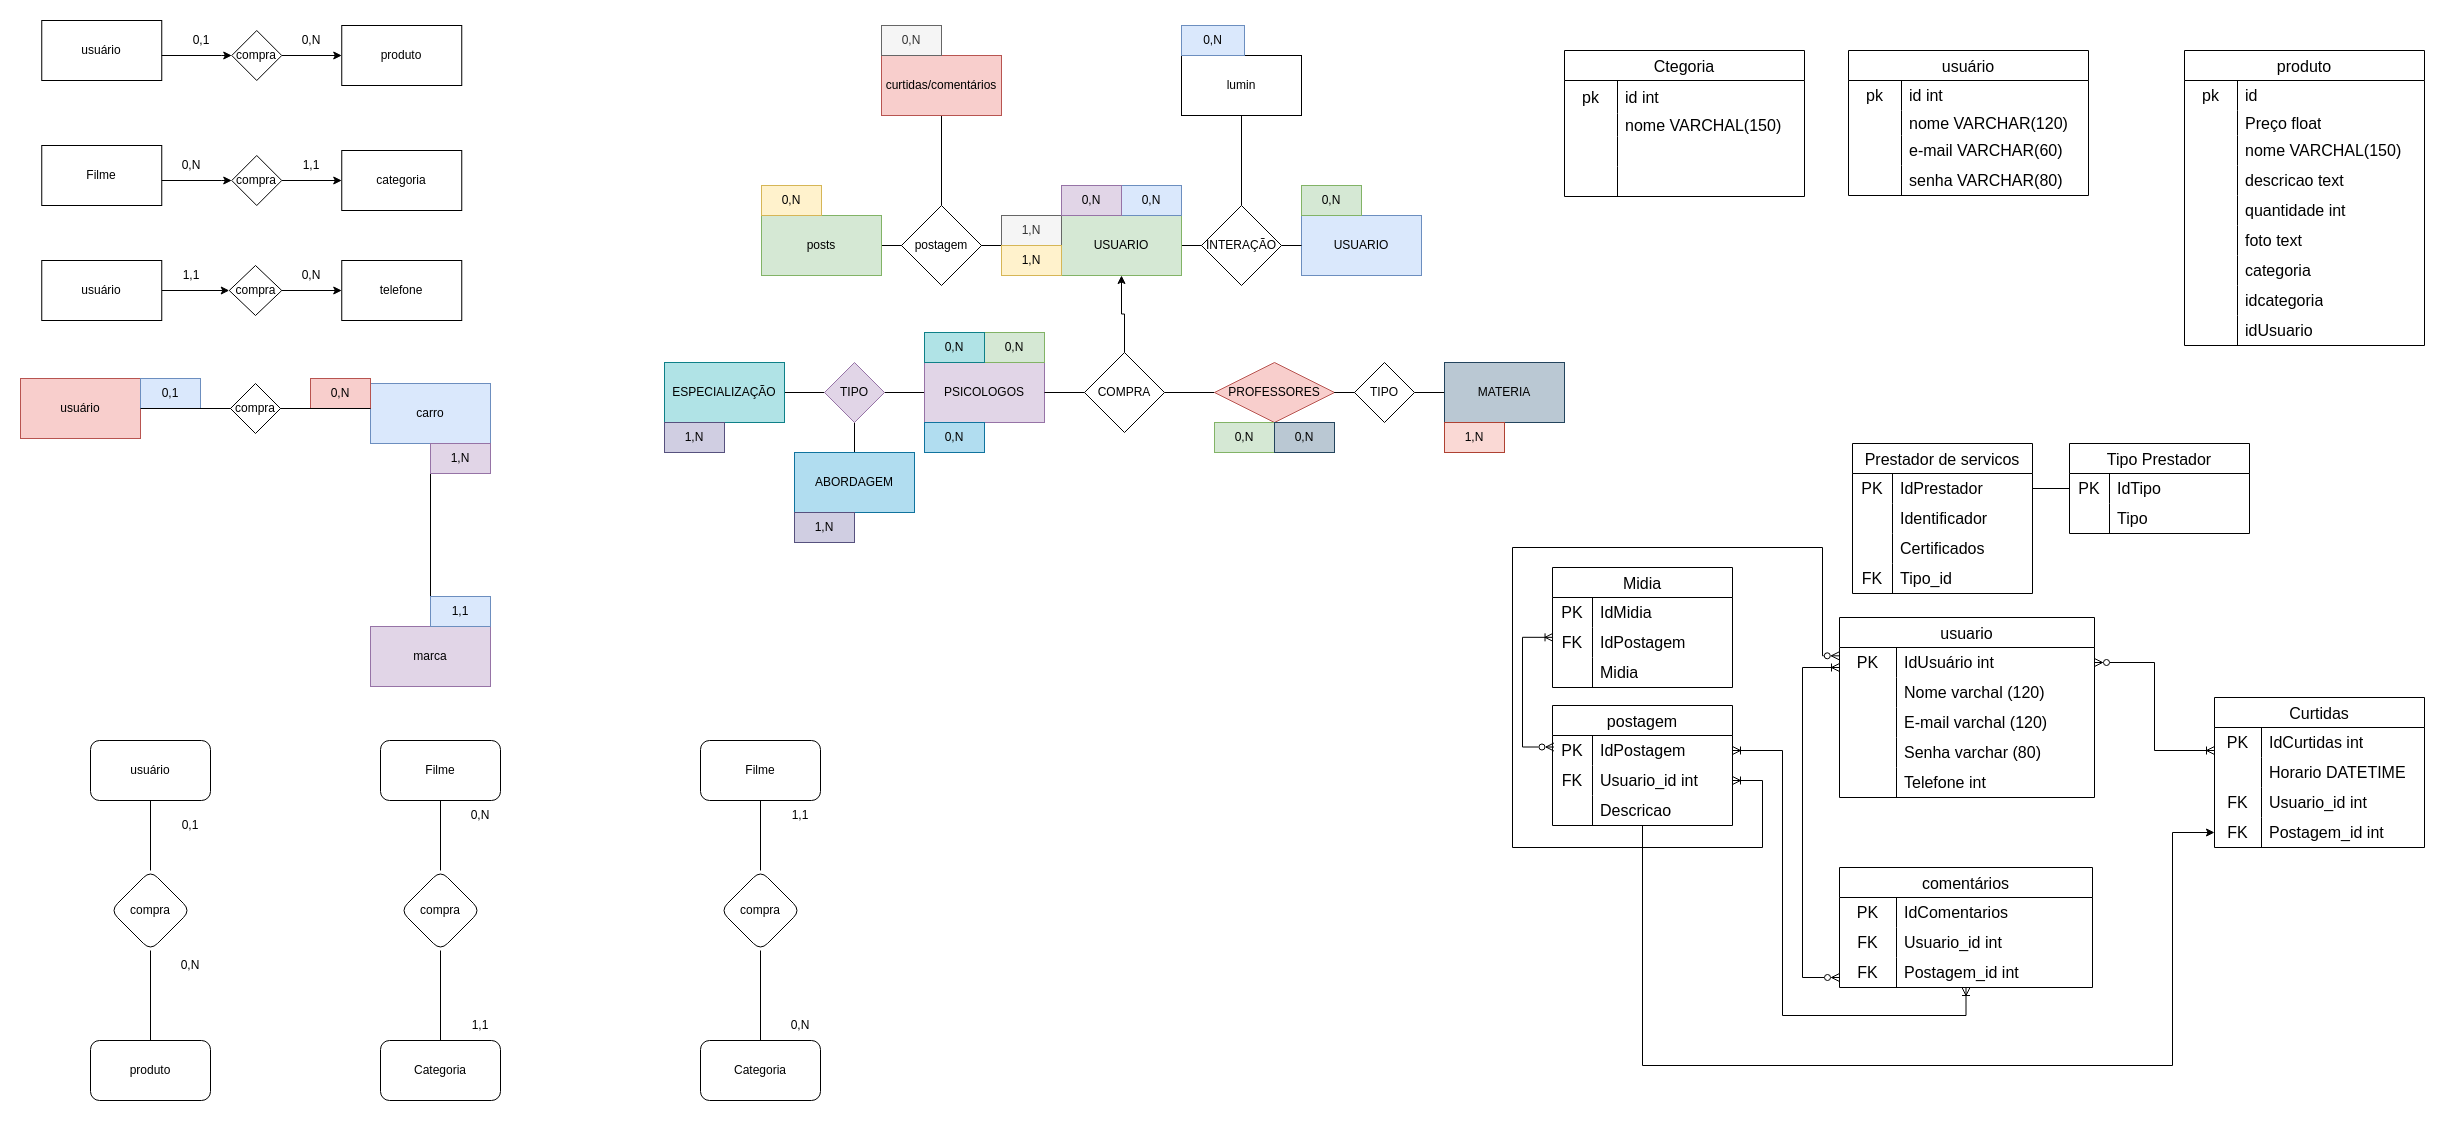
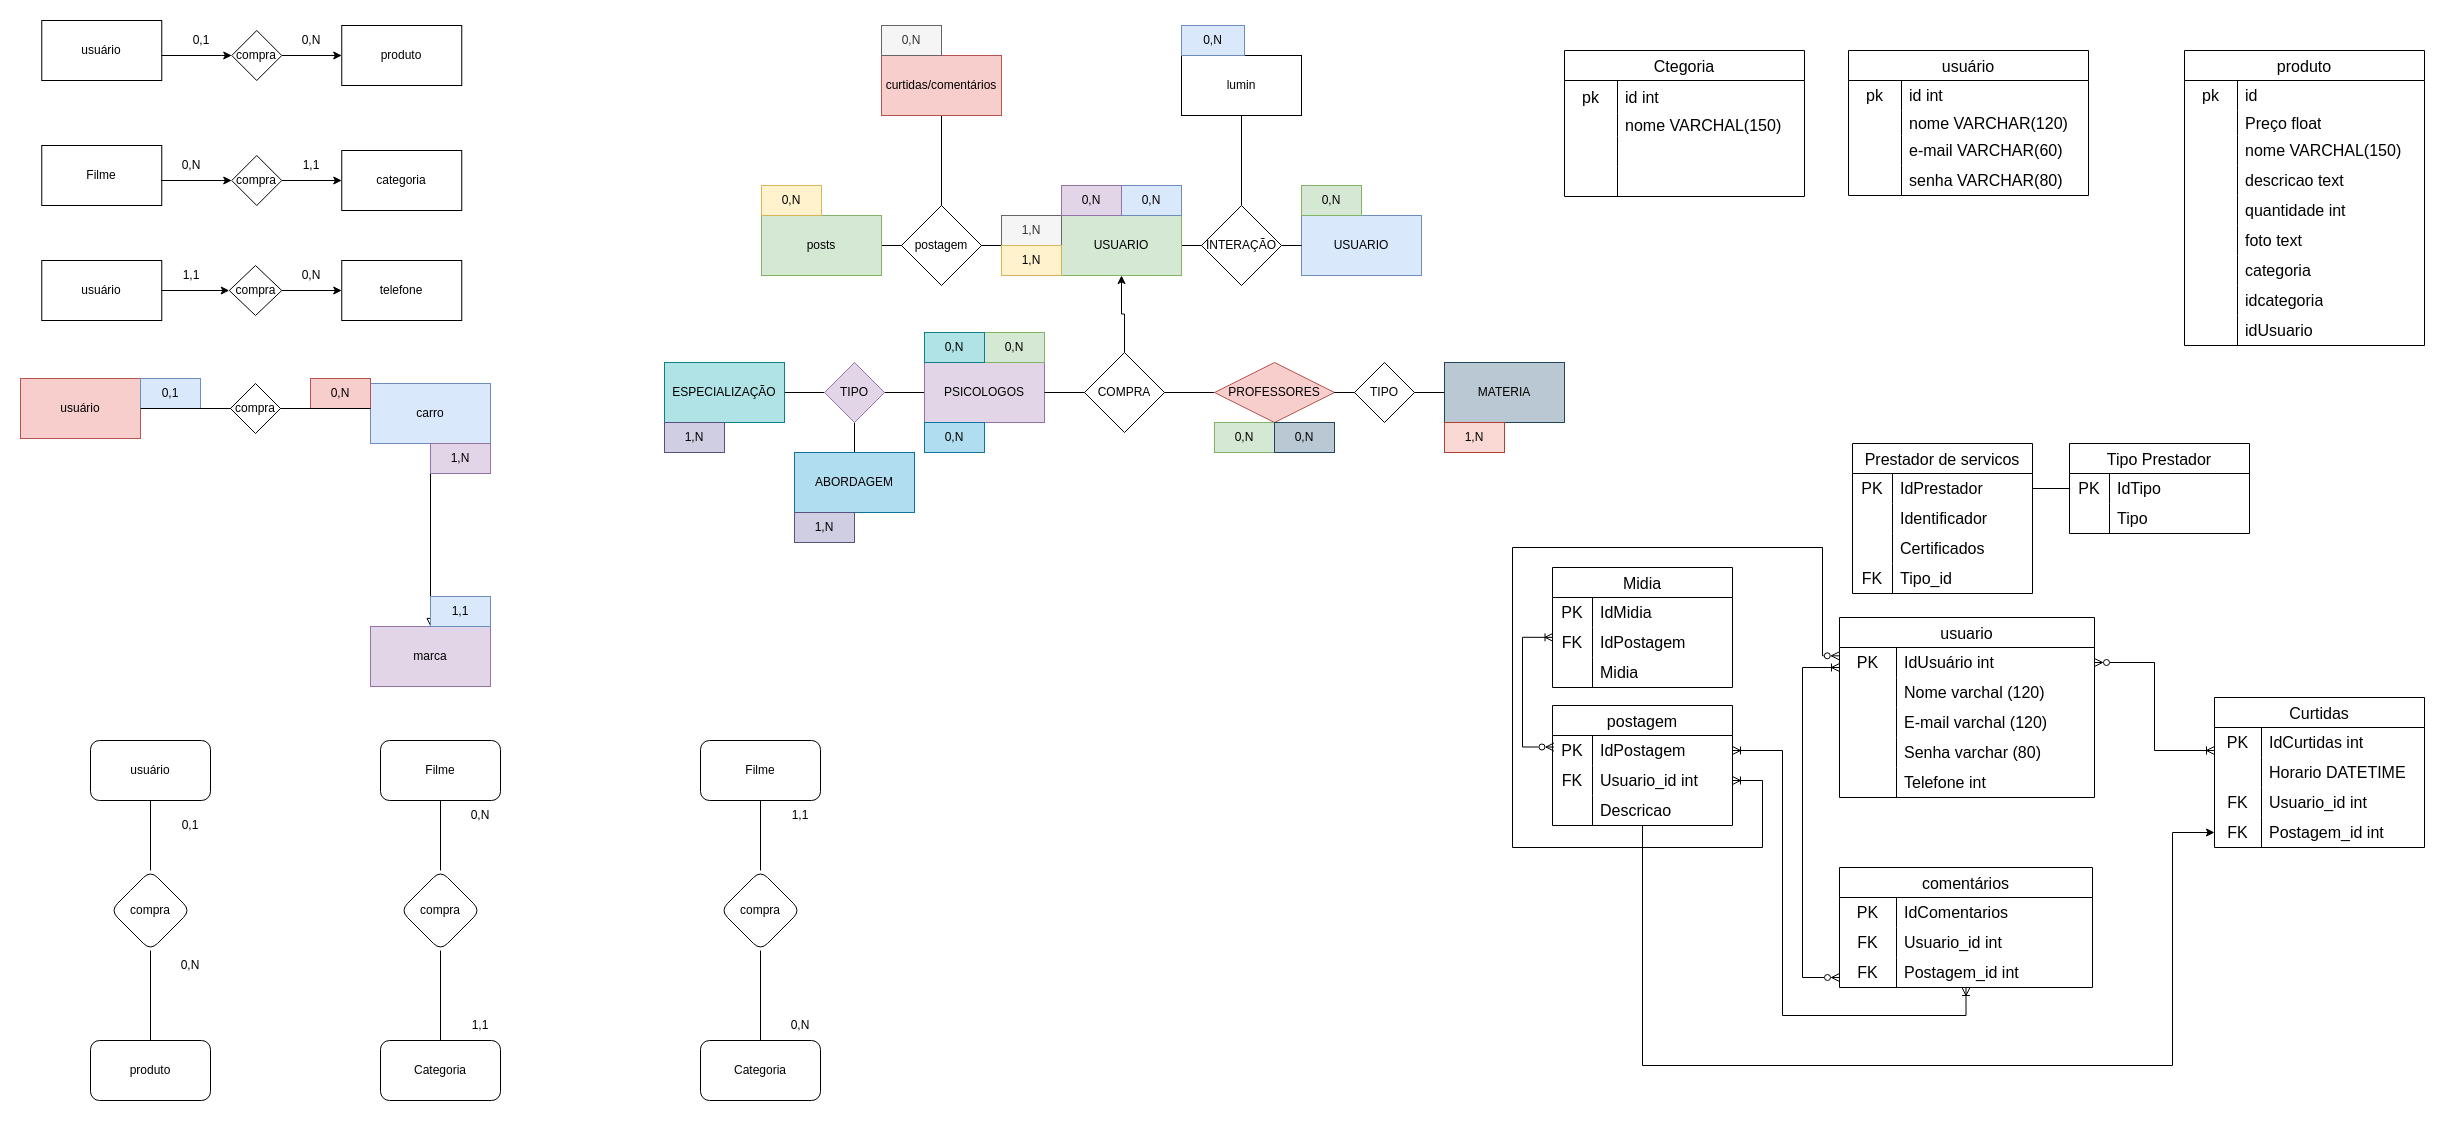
edge "carro" -- "marca": arrowhead none -> block
